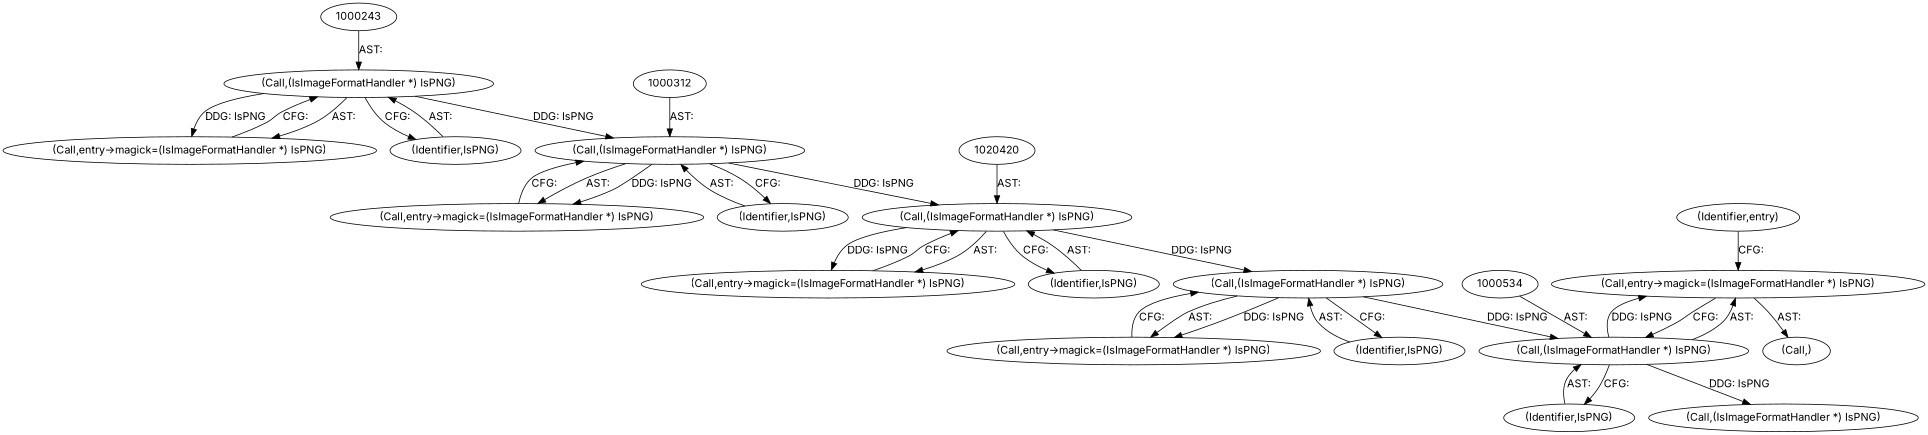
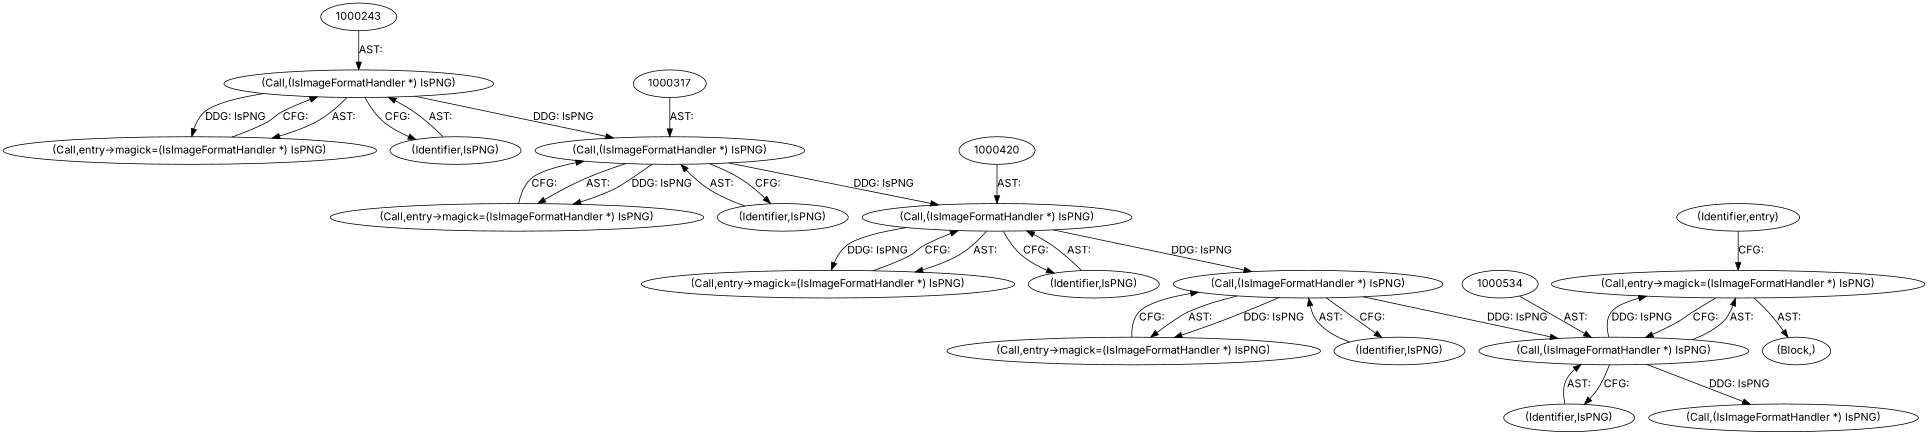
node "1000312": label "1000312" -> "1000317"
node "1020420": label "1020420" -> "1000420"
node "(Call,)": label "(Call,)" -> "(Block,)"
